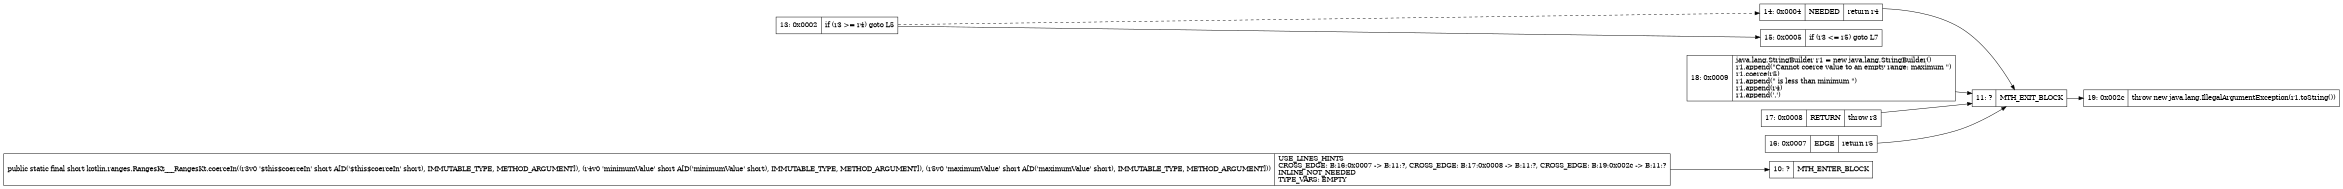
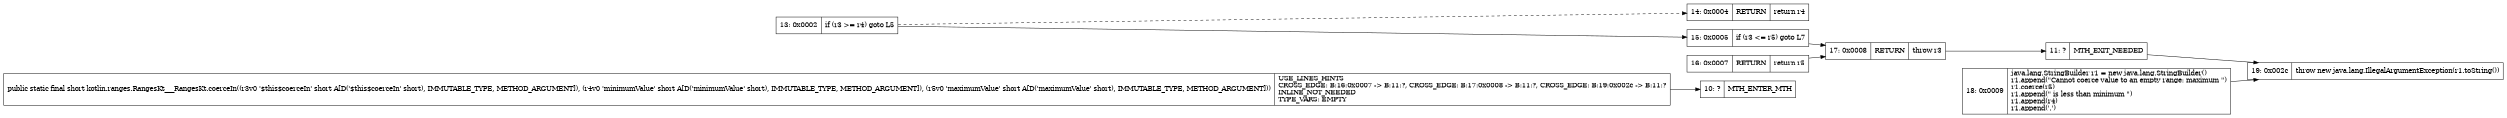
node "14: 0x0004": text "NEEDED" -> "RETURN"
edge "14: 0x0004" -> "11: ?": removed
edge "15: 0x0005" -> "17: 0x0008": added
edge "18: 0x0009" -> "11: ?": now "18: 0x0009" -> "19: 0x002c"
node "11: ?": text "MTH_EXIT_BLOCK" -> "MTH_EXIT_NEEDED"
edge "16: 0x0007" -> "11: ?": now "16: 0x0007" -> "17: 0x0008"
node "16: 0x0007": text "EDGE" -> "RETURN"
node "10: ?": text "MTH_ENTER_BLOCK" -> "MTH_ENTER_MTH"
